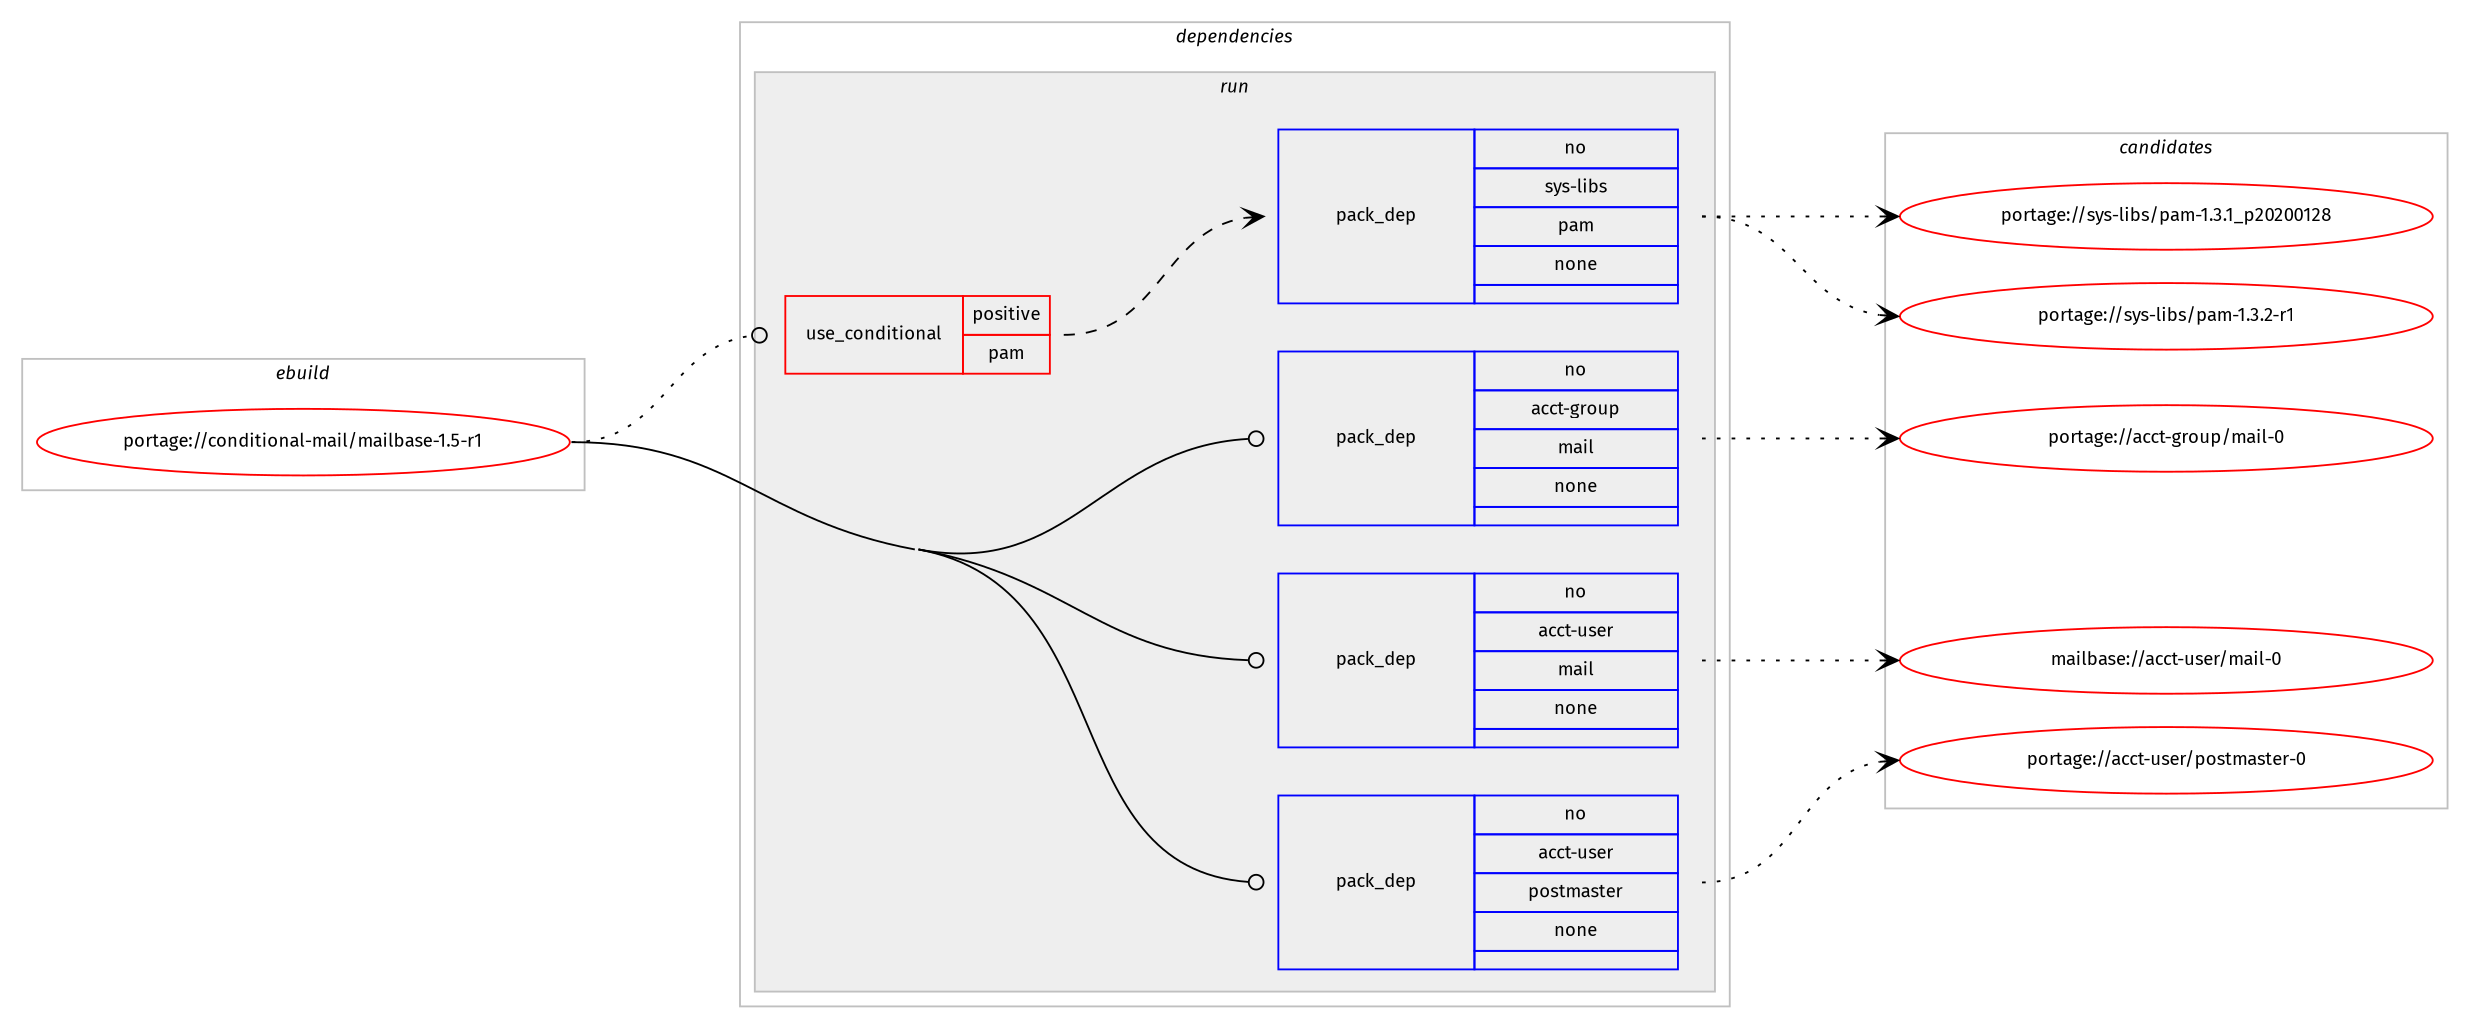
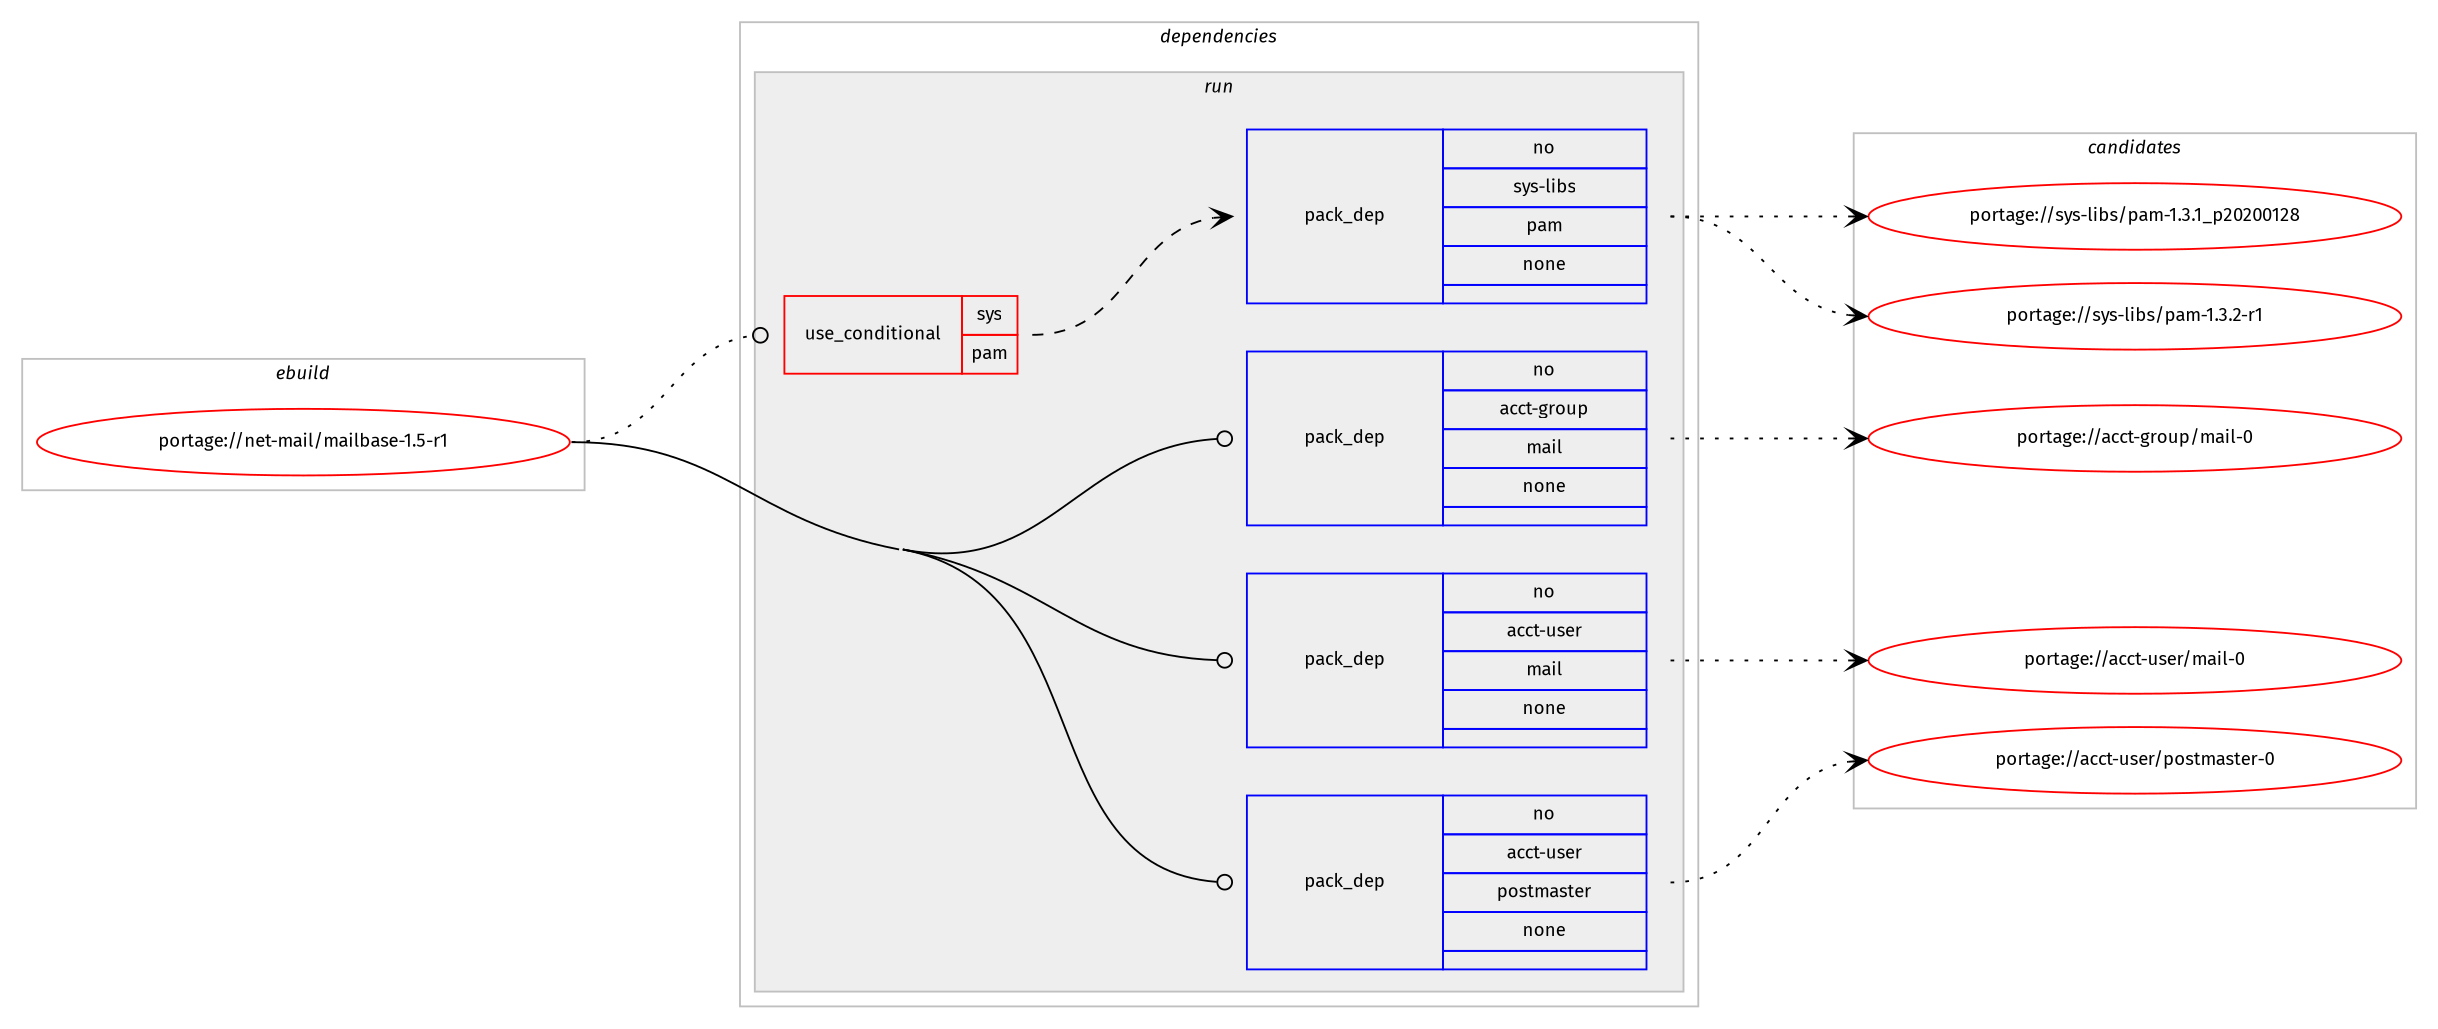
node "use_conditional": text "positive" -> "sys"
node "portage://conditional-mail/mailbase-1.5-r1": label "portage://conditional-mail/mailbase-1.5-r1" -> "portage://net-mail/mailbase-1.5-r1"
node "mailbase://acct-user/mail-0": label "mailbase://acct-user/mail-0" -> "portage://acct-user/mail-0"
